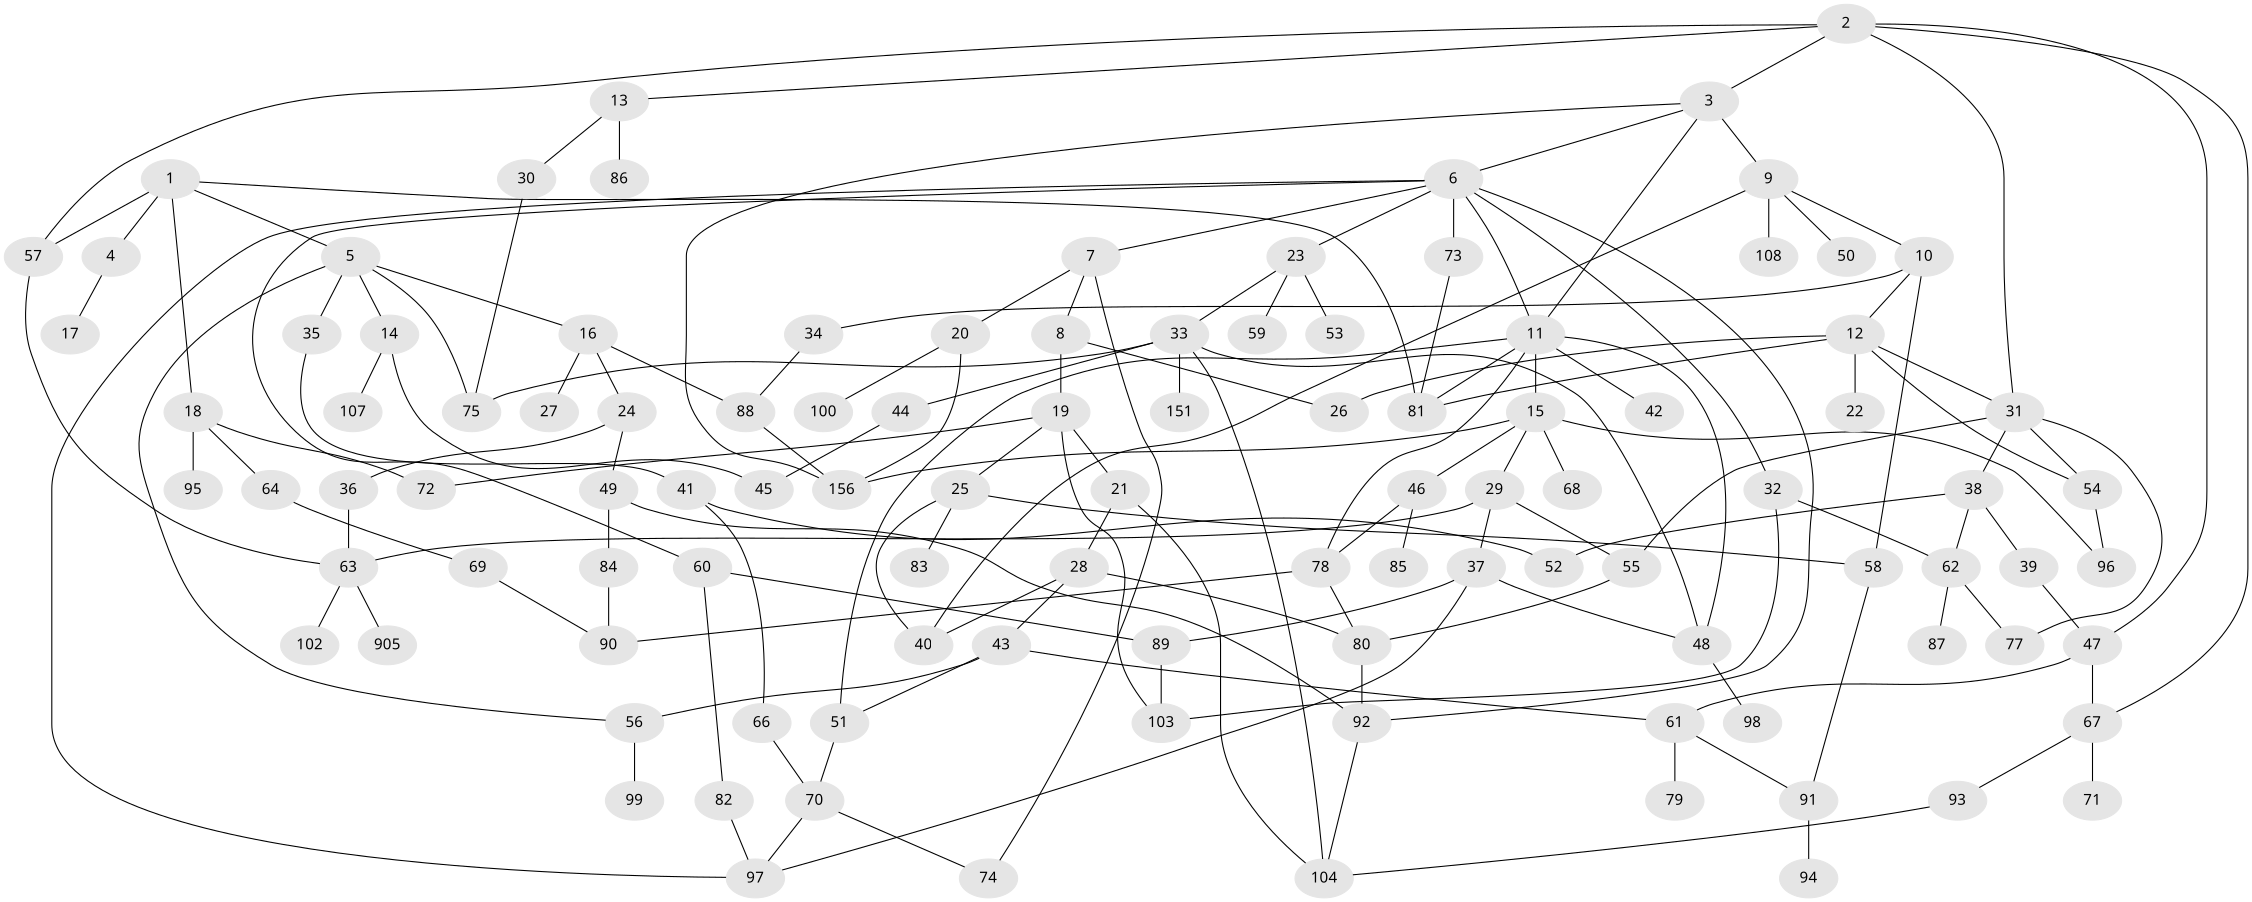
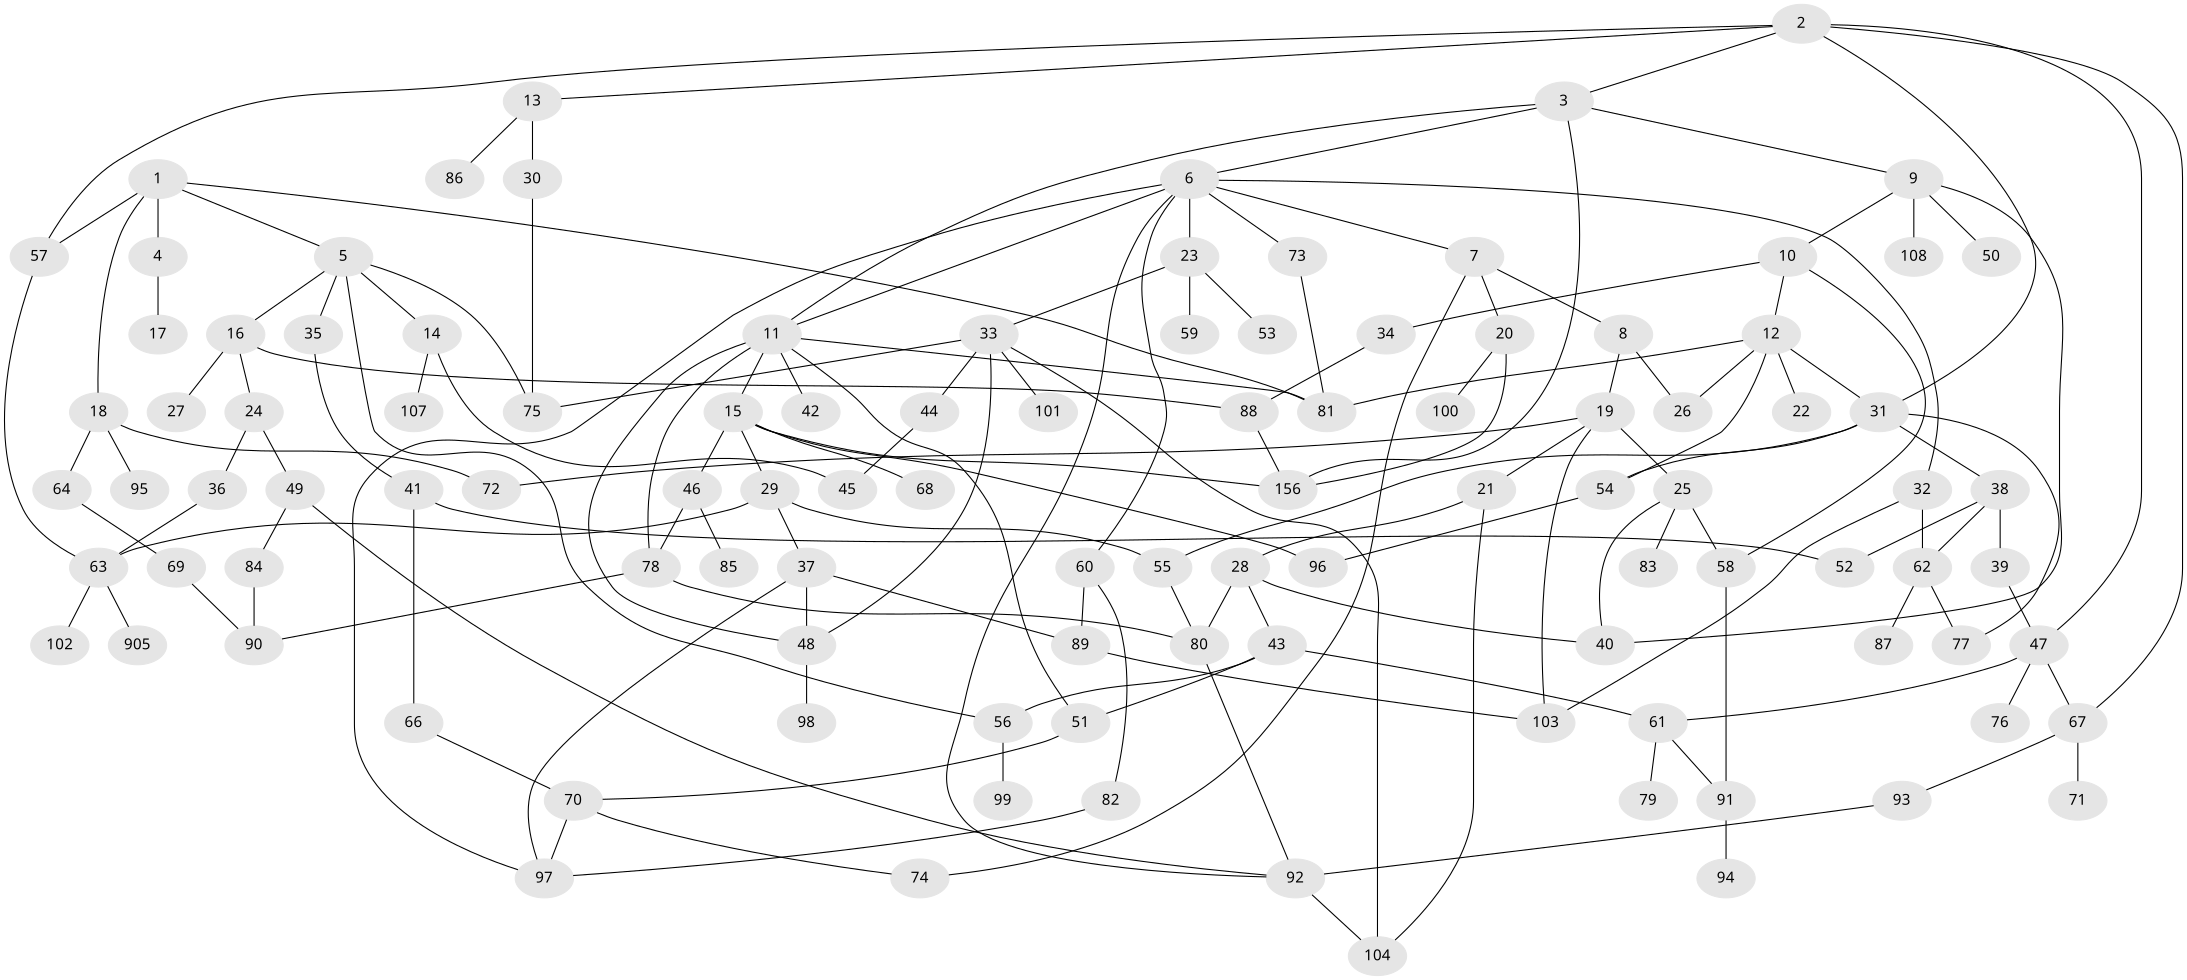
node "151": label "151" -> "101"
node "76": added
edge "93" -- "104": now "93" -- "92"
